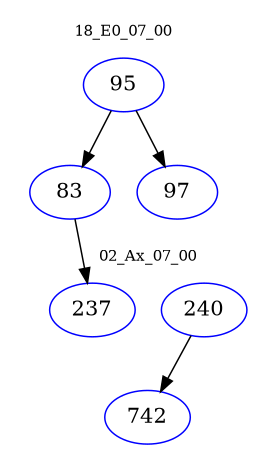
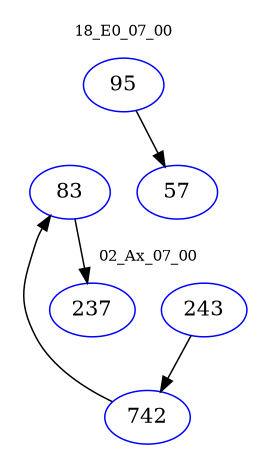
edge "95" -> "83": now "742" -> "83"
node "97": label "97" -> "57"
node "240": label "240" -> "243"
